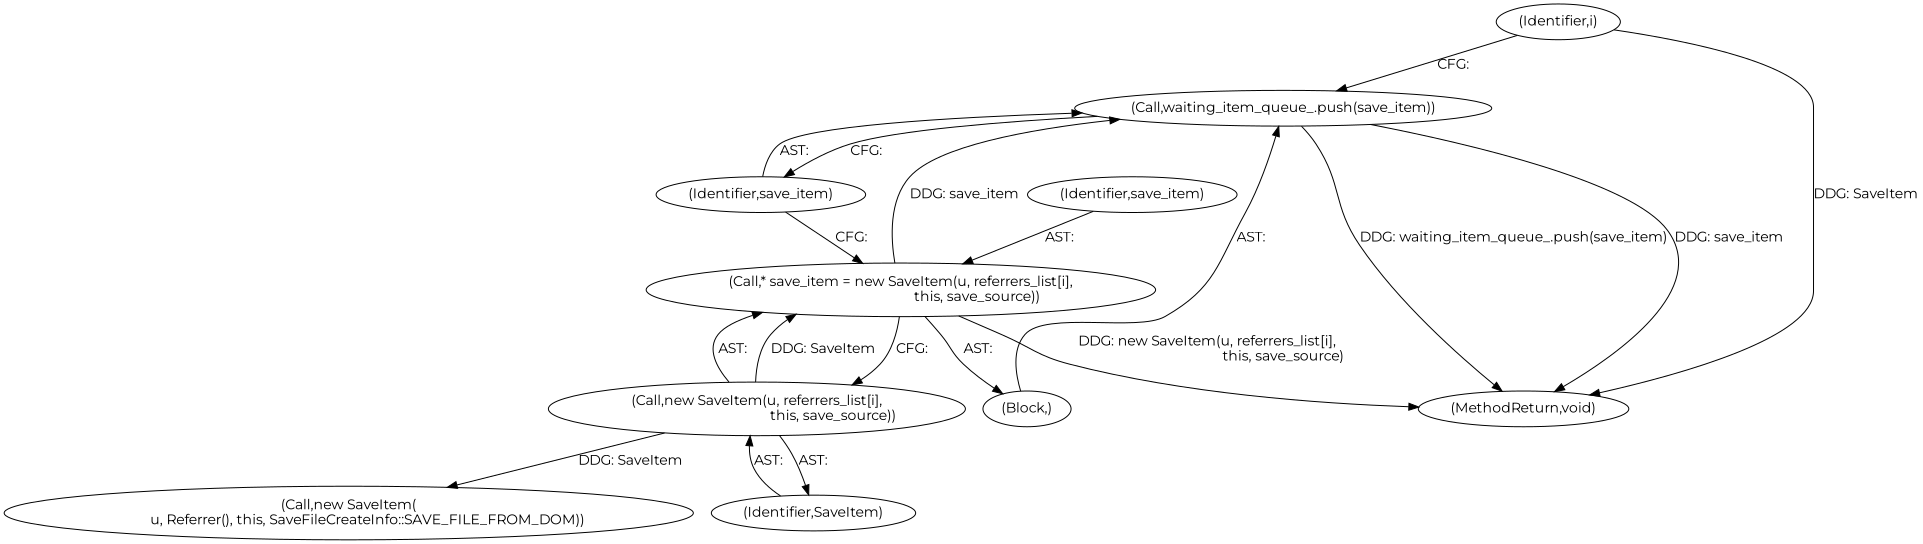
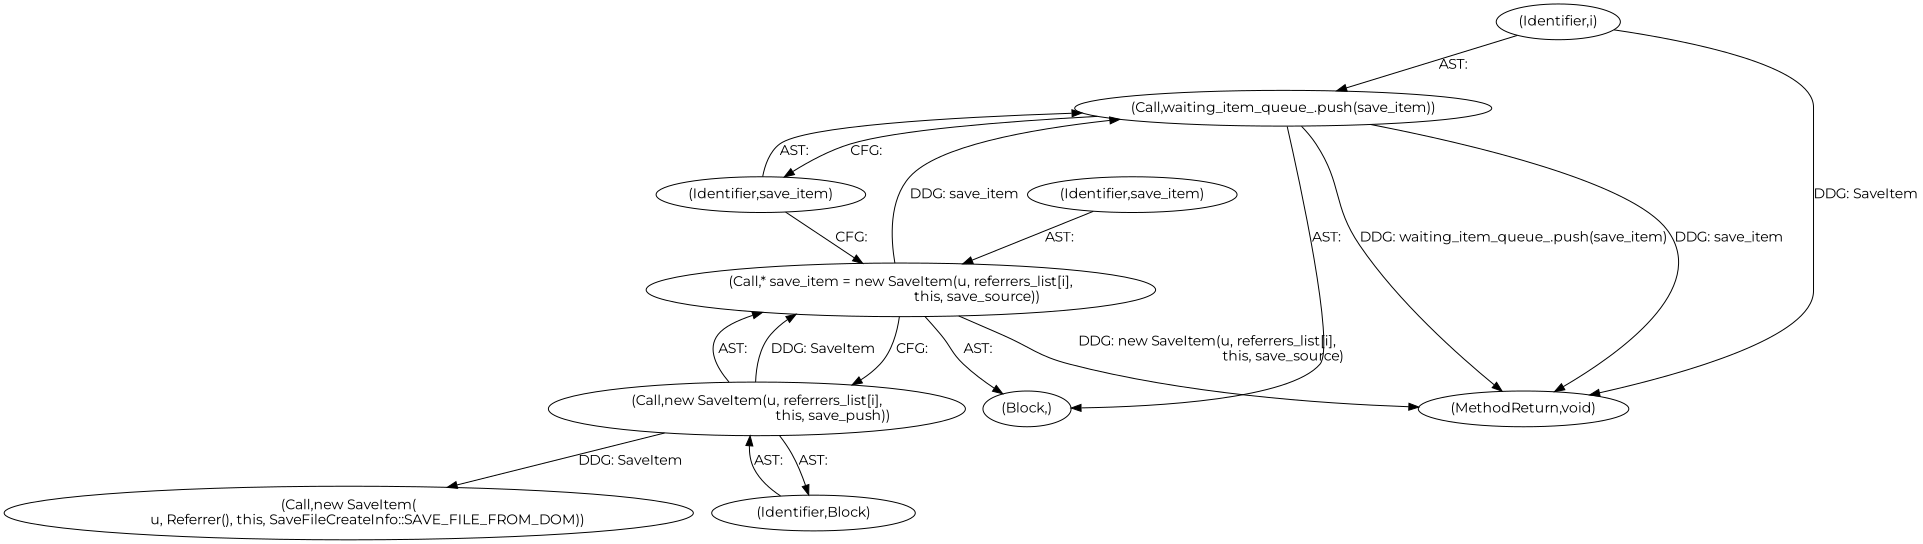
edge "(Identifier,i)" -> "(Call,waiting_item_queue_.push(save_item))": label "CFG: " -> "AST: "
edge "(Block,)" -> "(Call,waiting_item_queue_.push(save_item))": reversed
node "(Call,new SaveItem(u, referrers_list[i], this, save_source))": label "(Call,new SaveItem(u, referrers_list[i], this, save_source))" -> "(Call,new SaveItem(u, referrers_list[i], this, save_push))"
node "(Identifier,SaveItem)": label "(Identifier,SaveItem)" -> "(Identifier,Block)"
